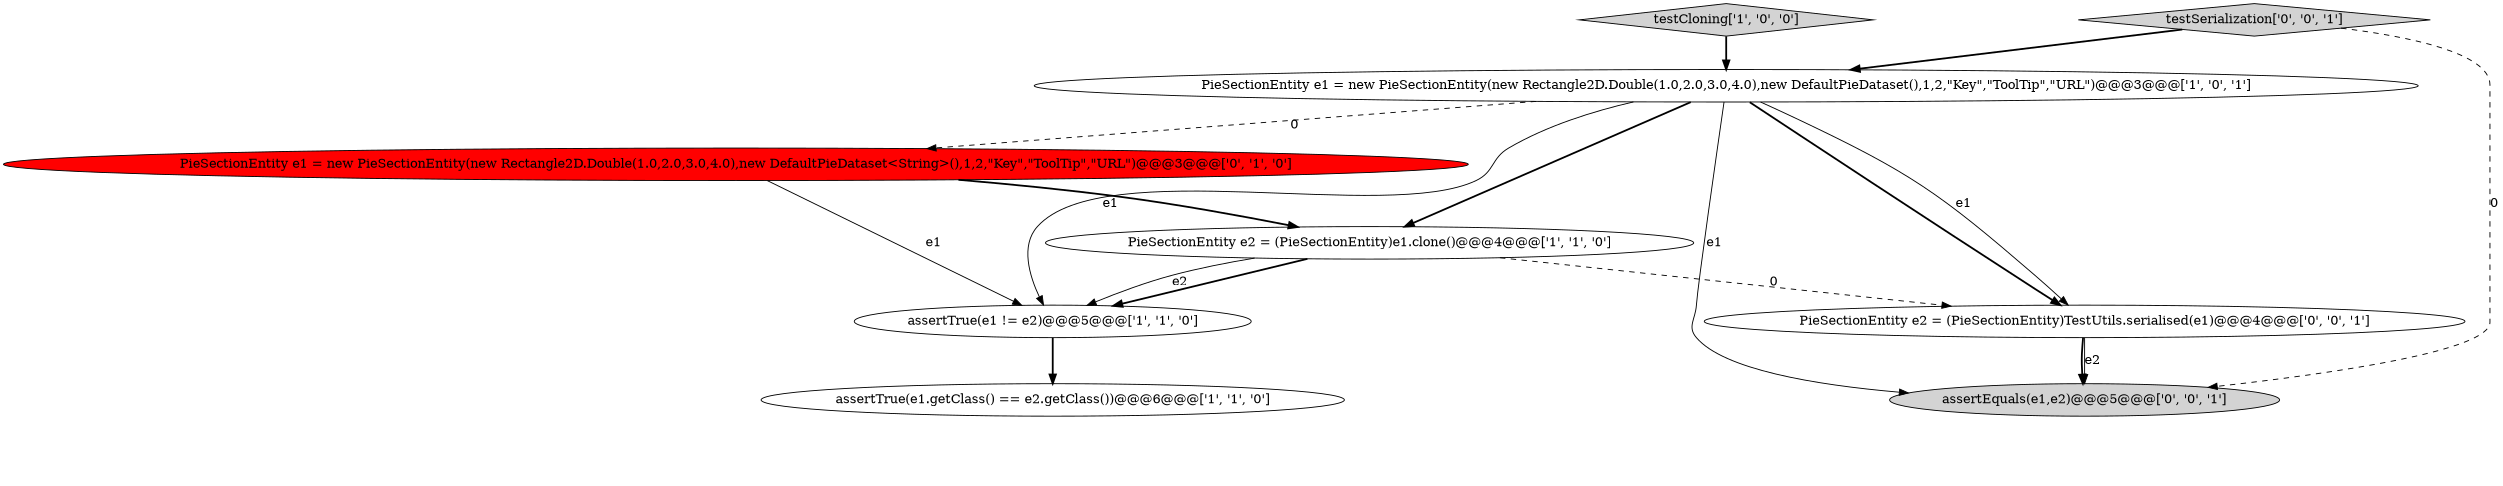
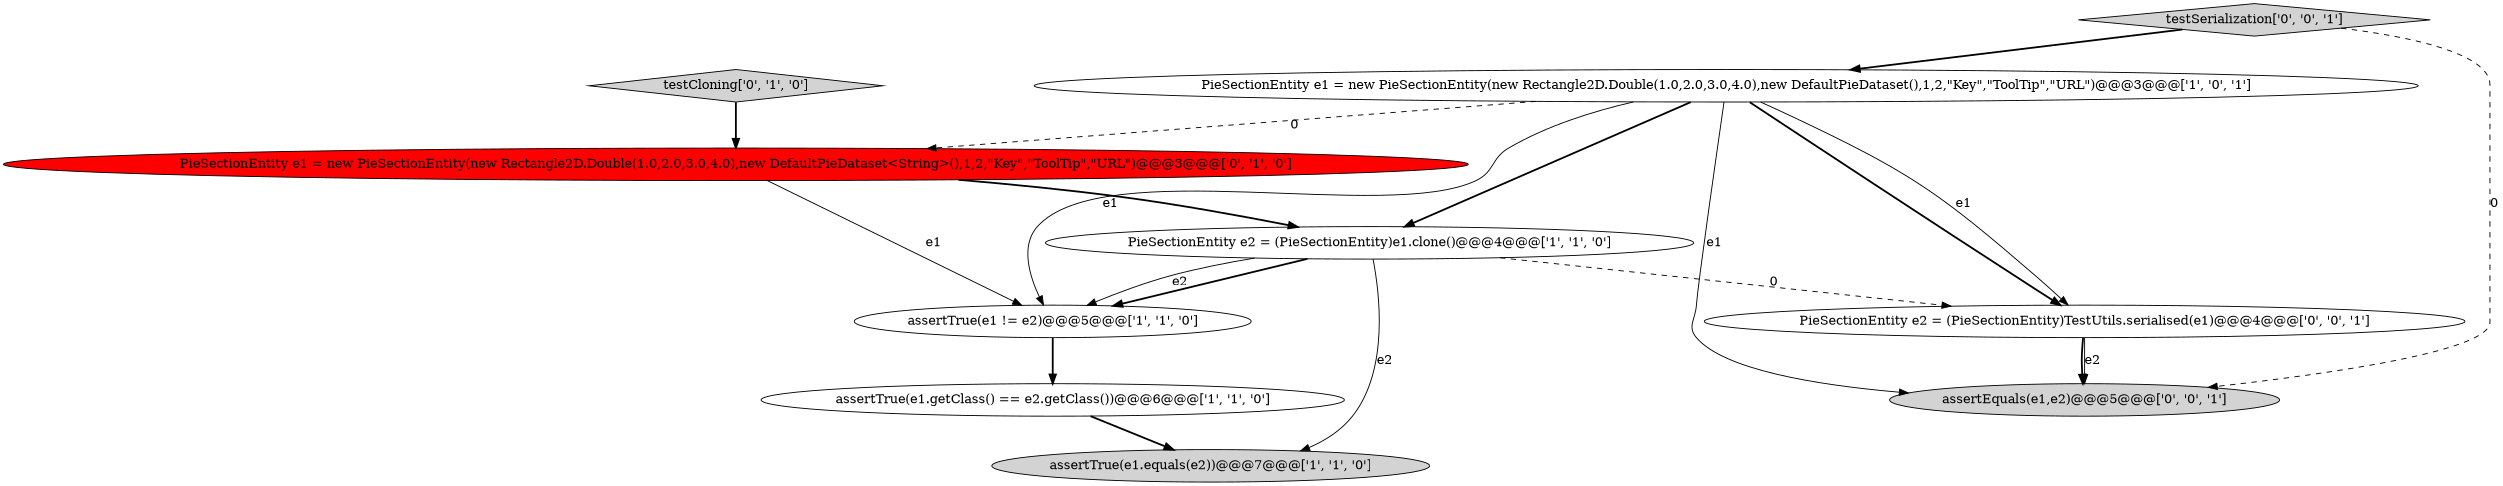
node "testCloning['1', '0', '0']": removed
node "testCloning['0', '1', '0']": added
node "assertTrue(e1.equals(e2))@@@7@@@['1', '1', '0']": added
